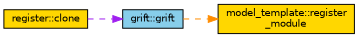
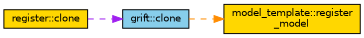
node "grift::grift": label "grift::grift" -> "grift::clone"
node "model_template::register _module": label "model_template::register _module" -> "model_template::register _model"
